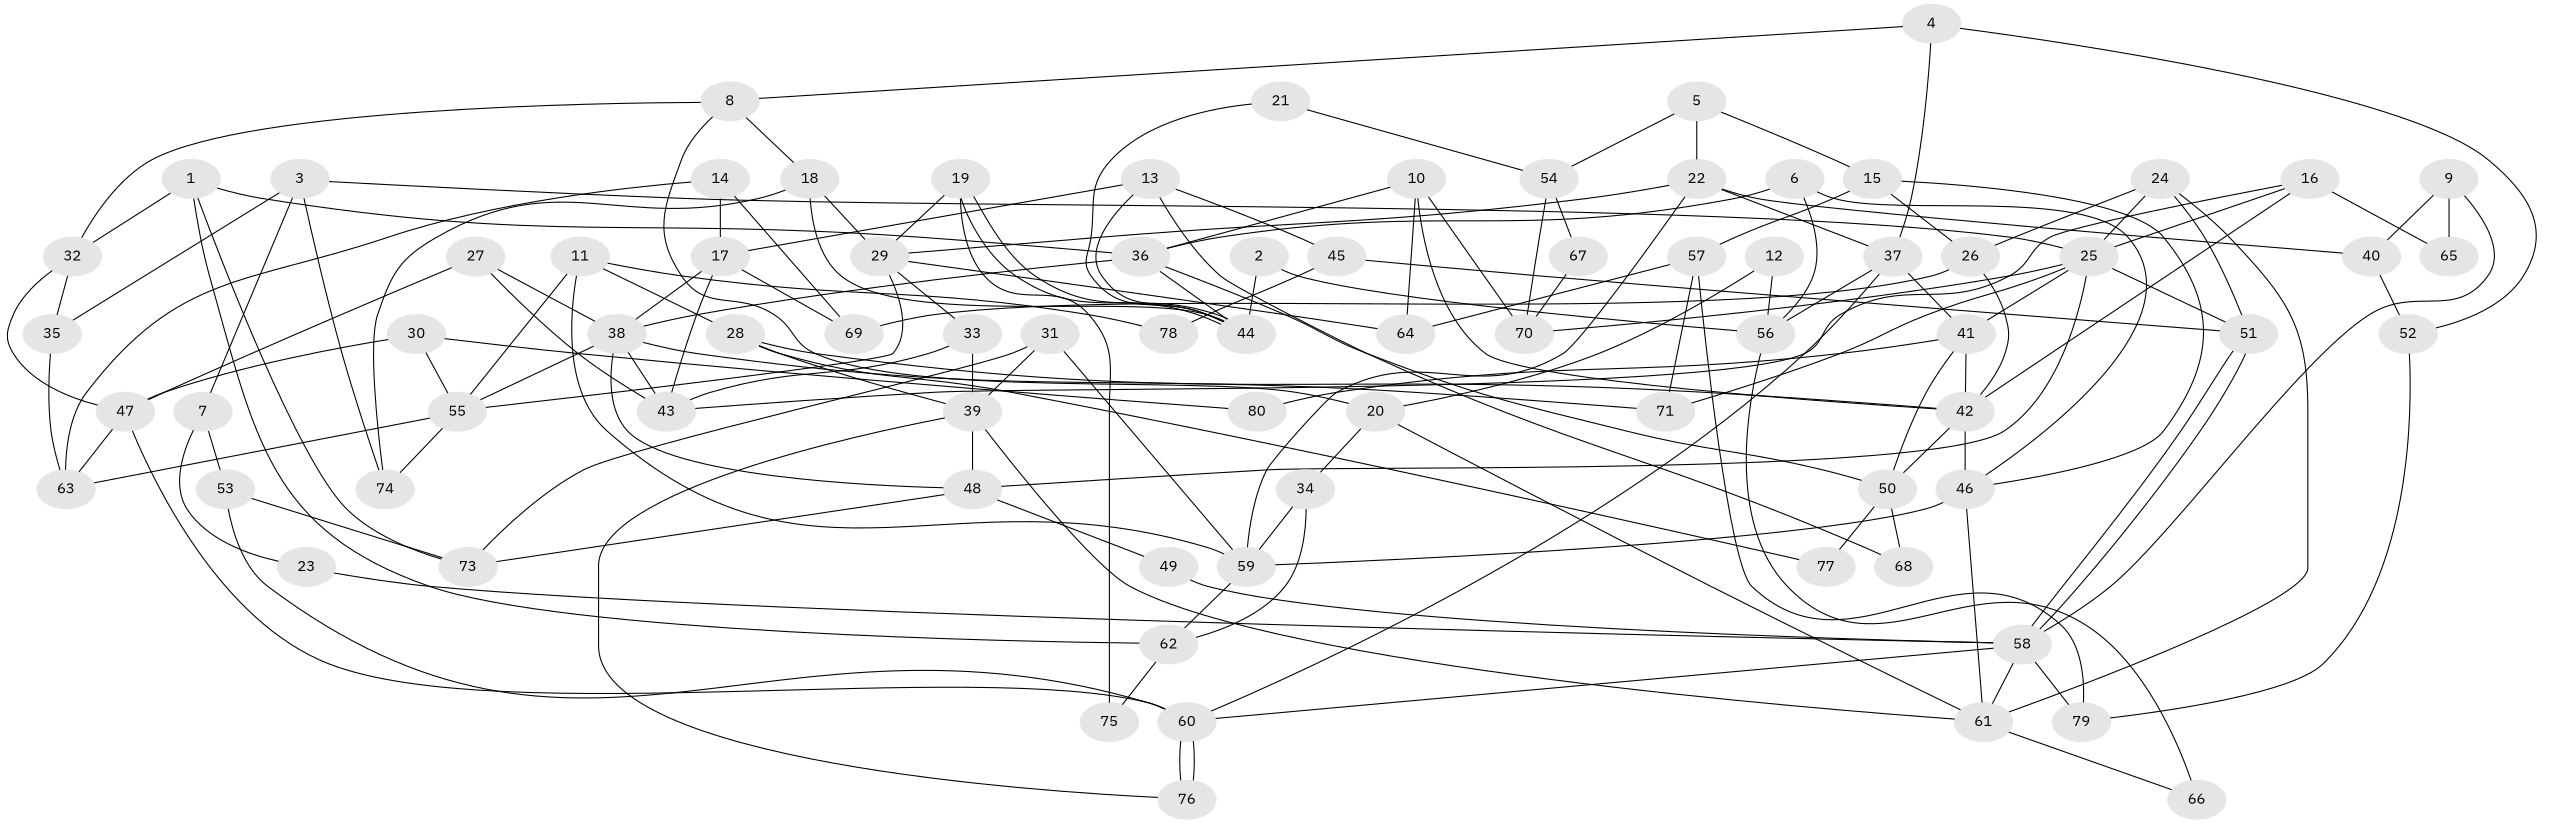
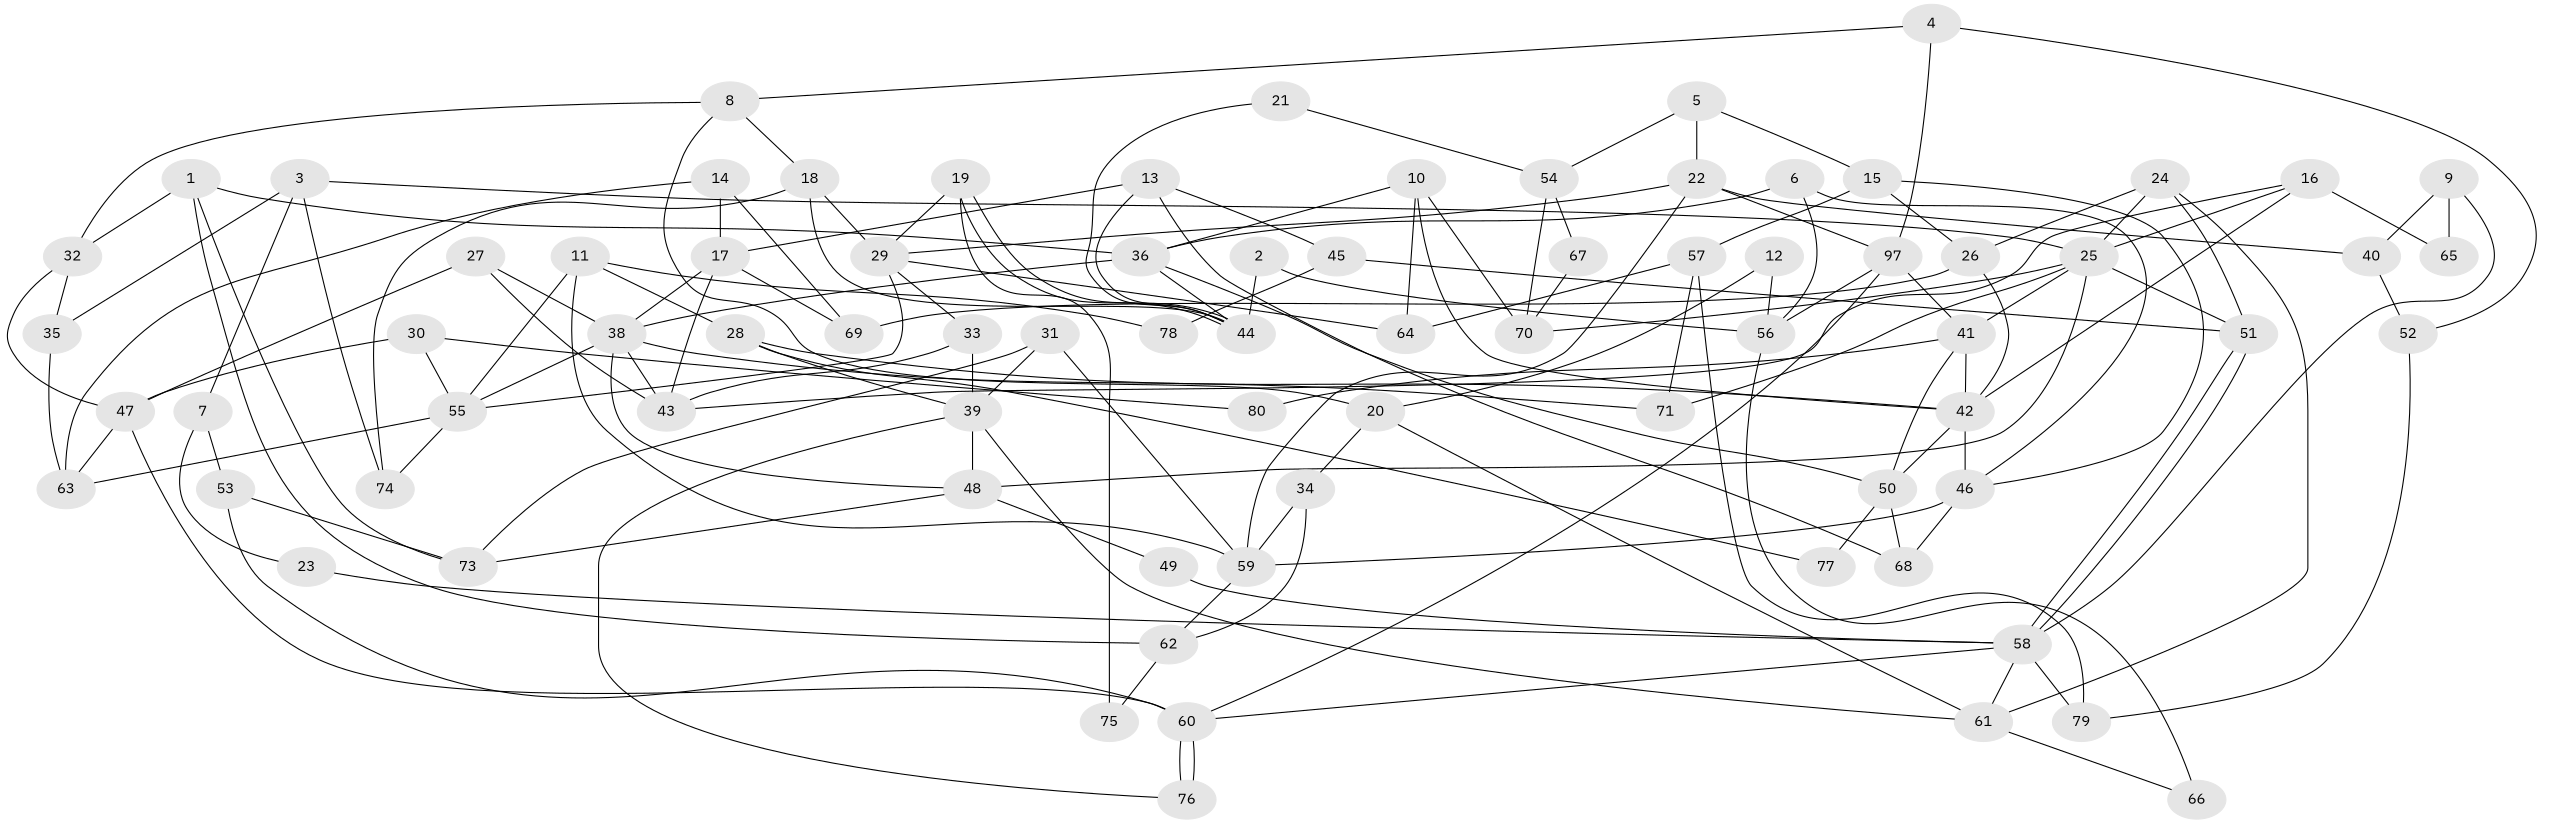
node "37": label "37" -> "97"
edge "46" -- "61": now "46" -- "68"
